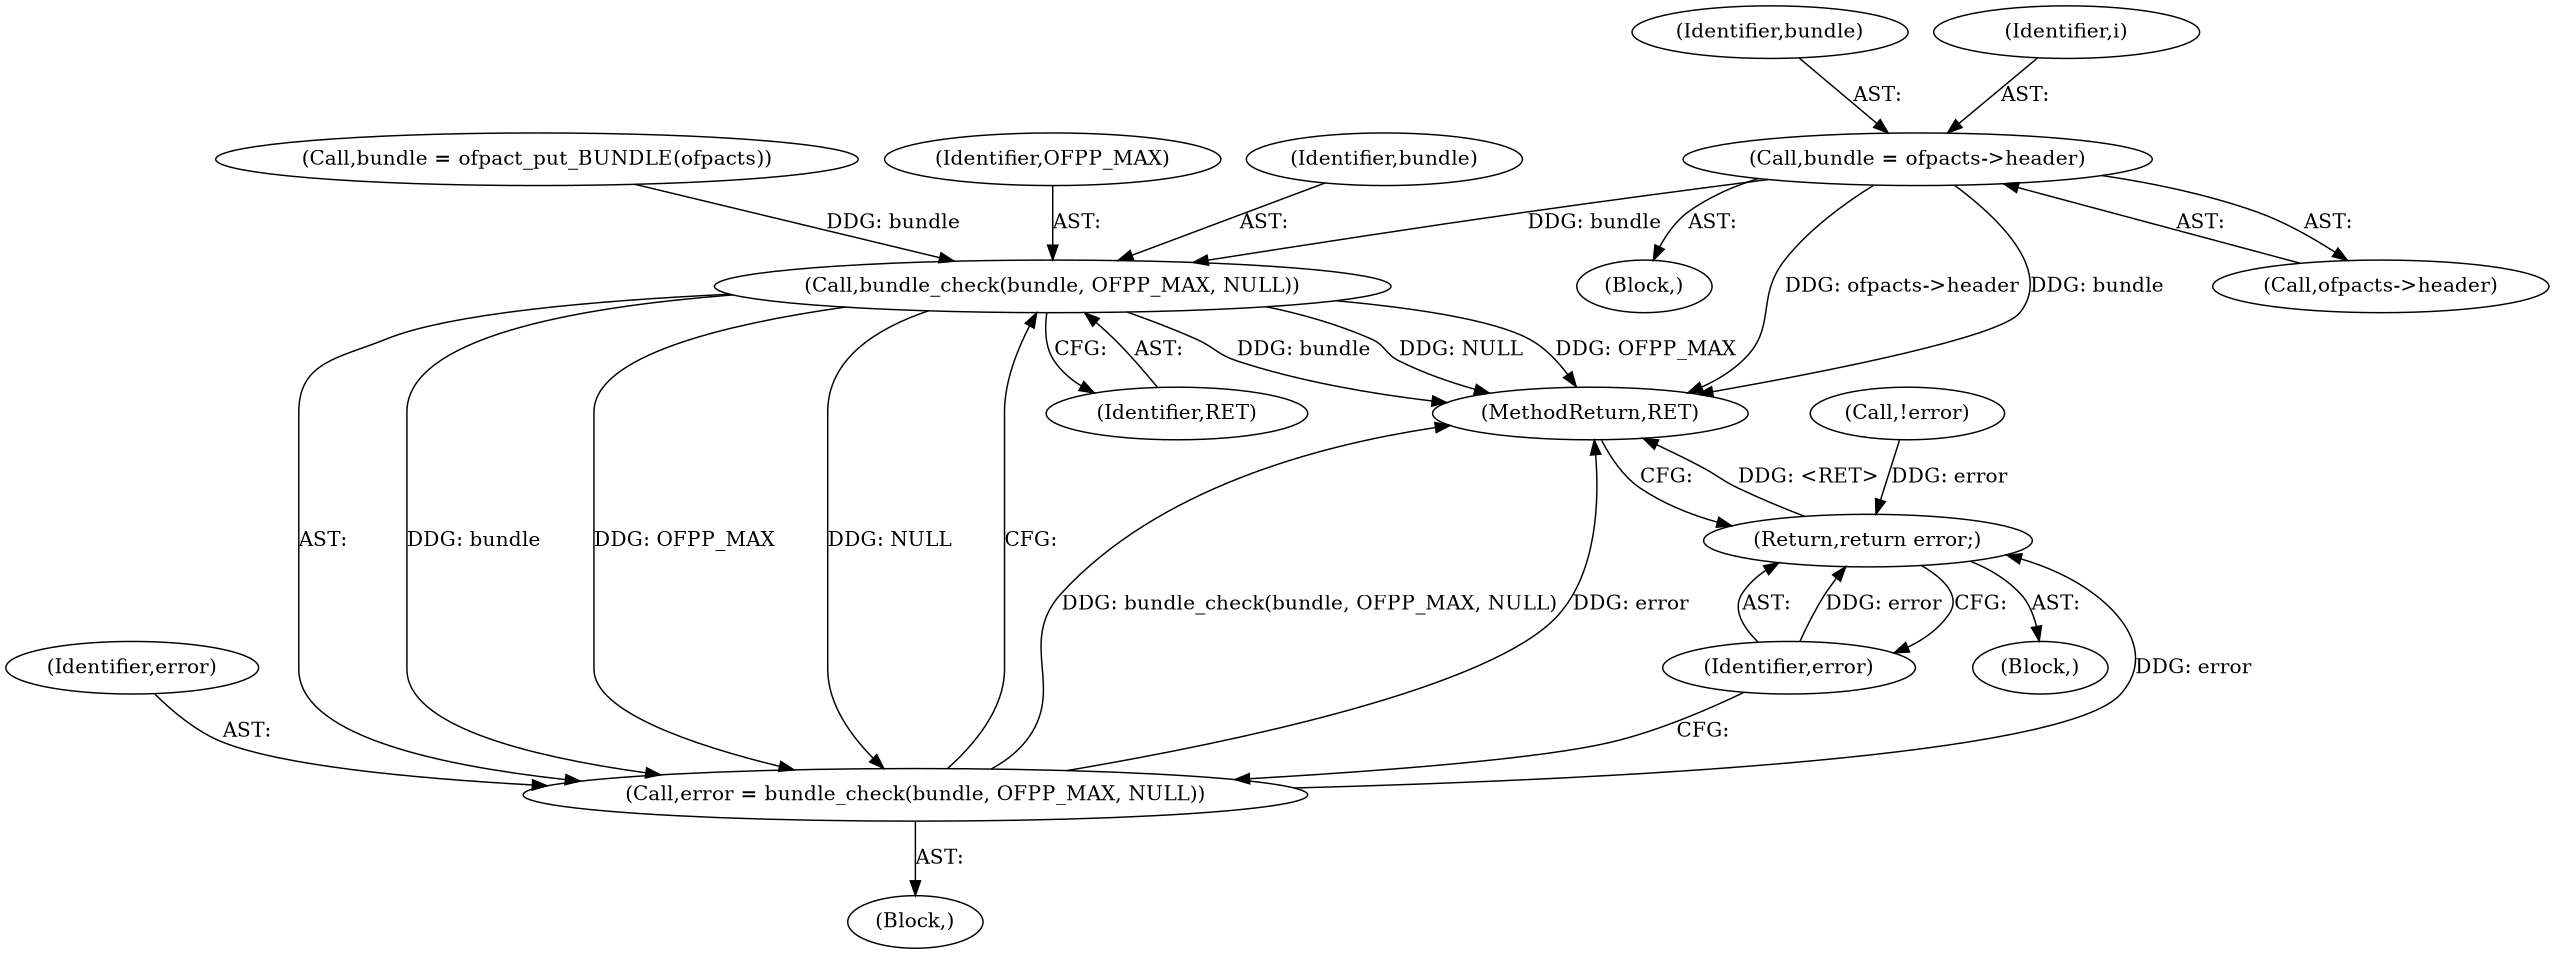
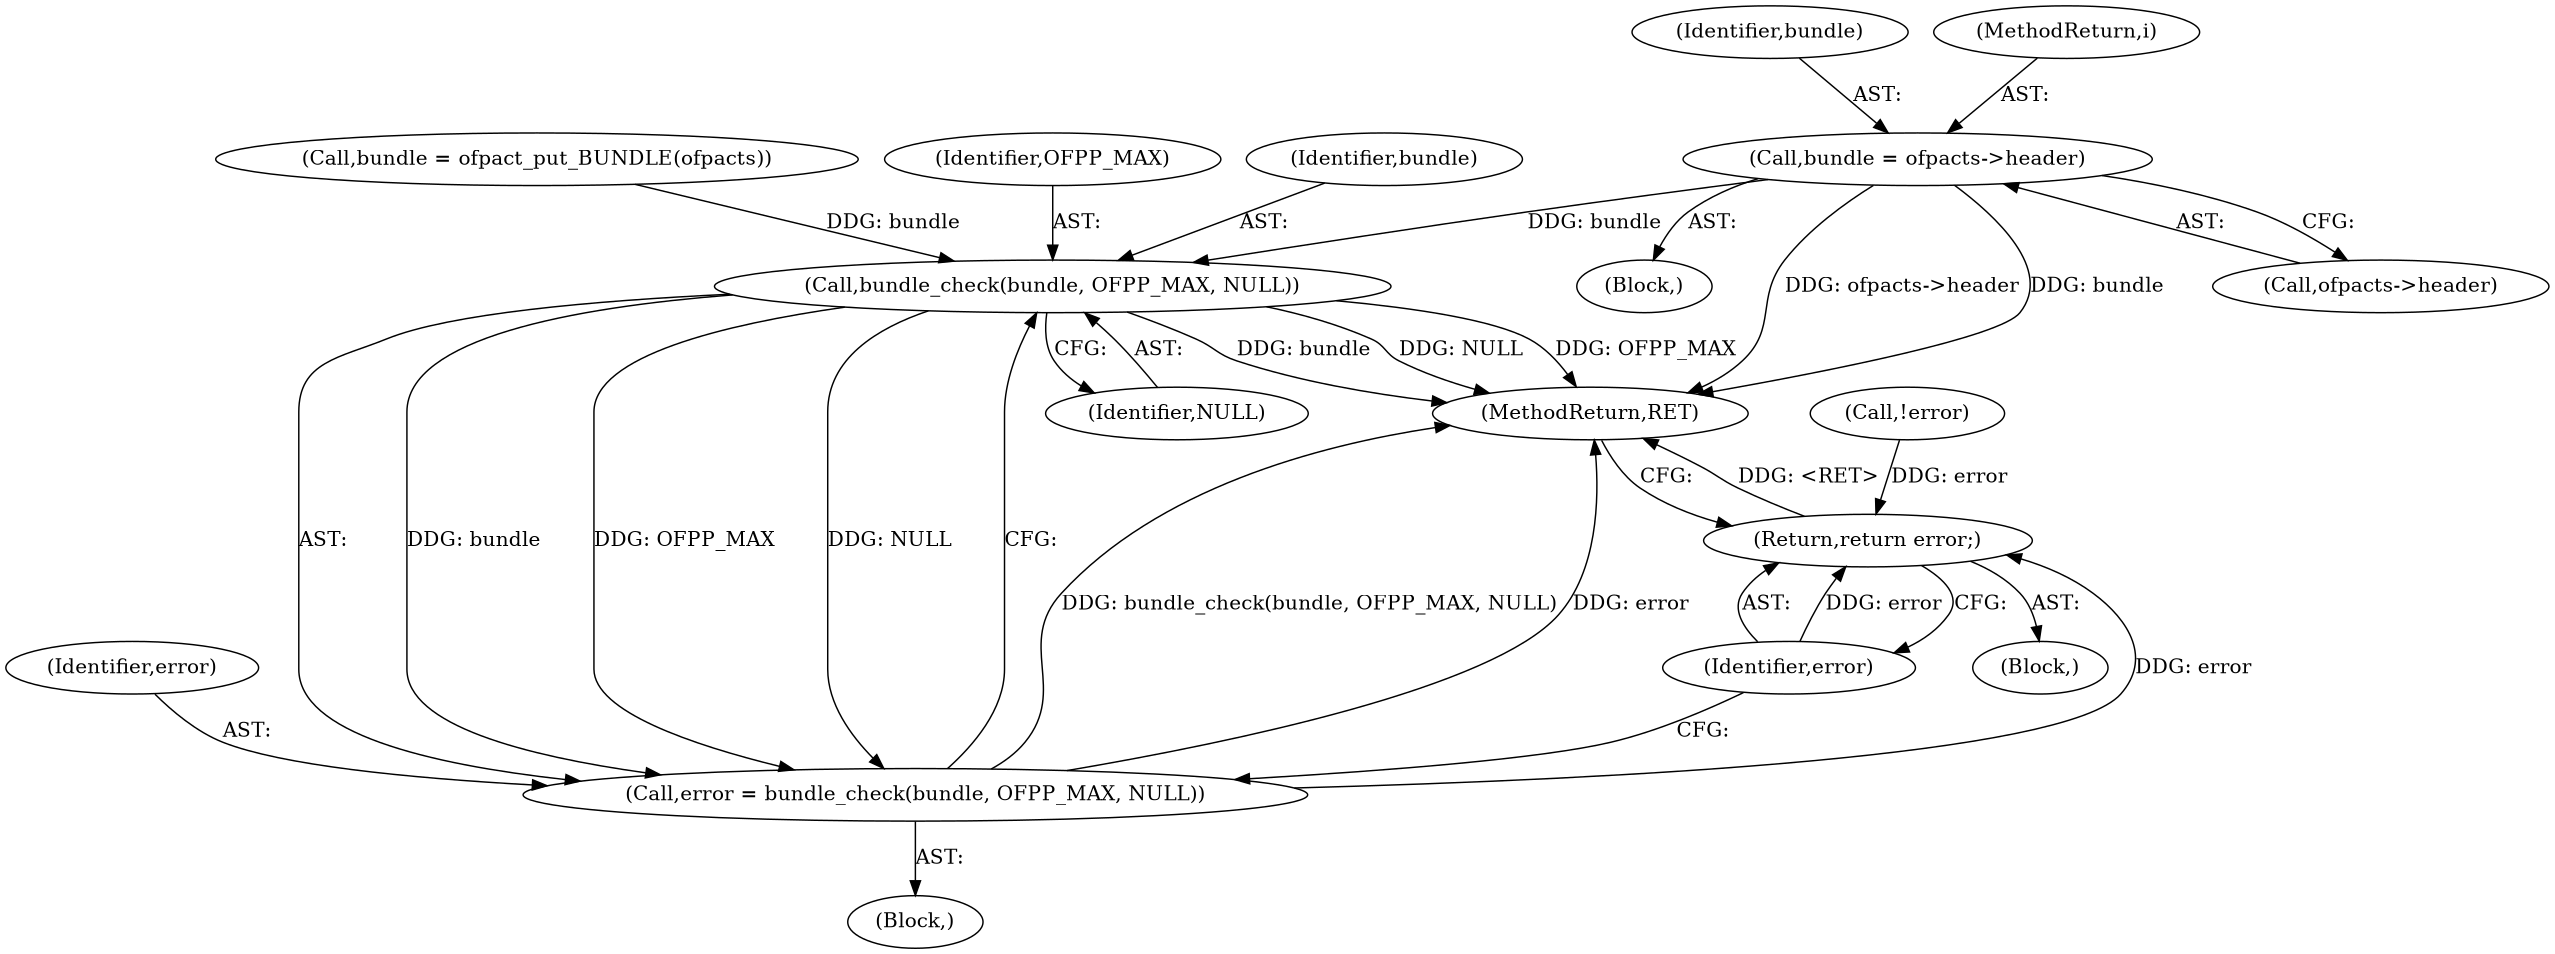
node "(Identifier,i)": label "(Identifier,i)" -> "(MethodReturn,i)"
edge "(Call,bundle = ofpacts->header)" -> "(Call,ofpacts->header)": label "AST: " -> "CFG: "
node "(Identifier,RET)": label "(Identifier,RET)" -> "(Identifier,NULL)"
